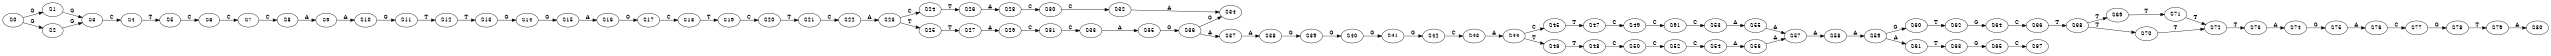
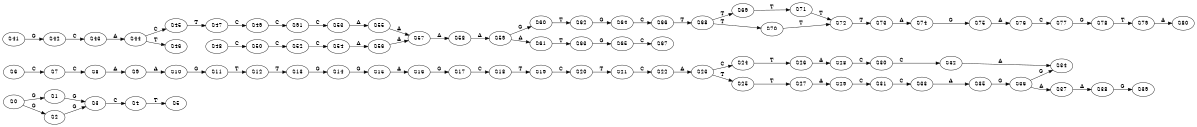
edge "S5" -> "S6": removed, label "C"
node "S40": removed
edge "S46" -> "S48": removed, label "T"
